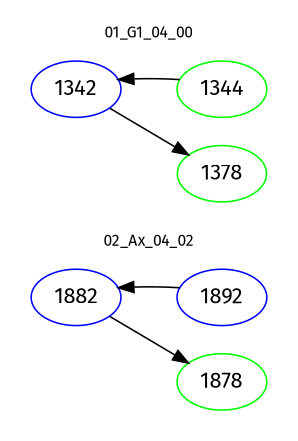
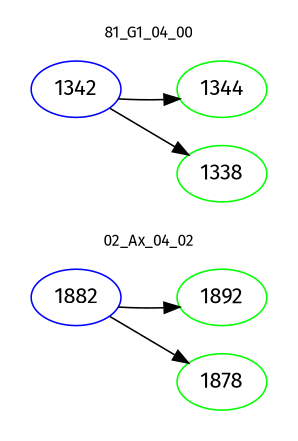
cluster "01_G1_04_00": label "01_G1_04_00" -> "81_G1_04_00"
edge "1344" -> "1342": reversed
node "1378": label "1378" -> "1338"
edge "1892" -> "1882": reversed
node "1892": color blue -> green
